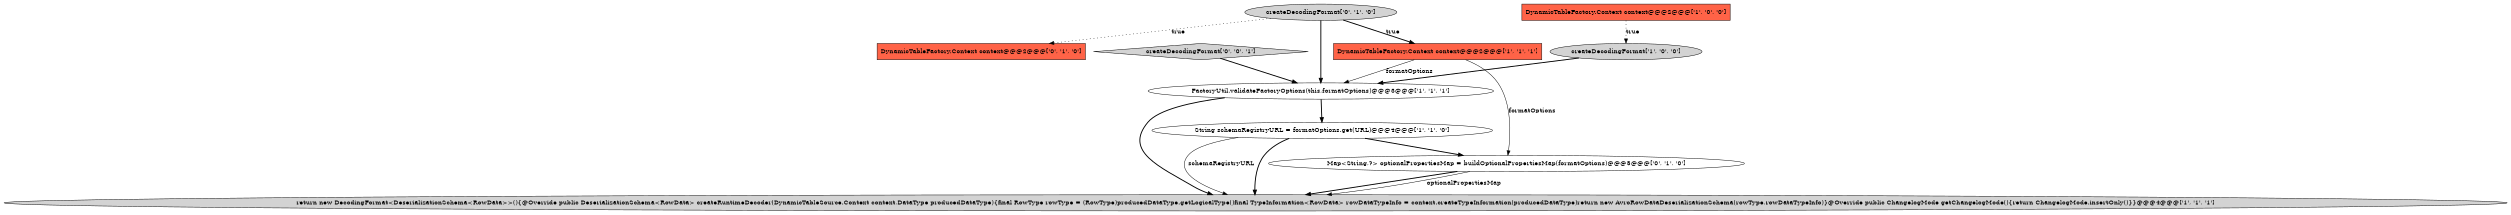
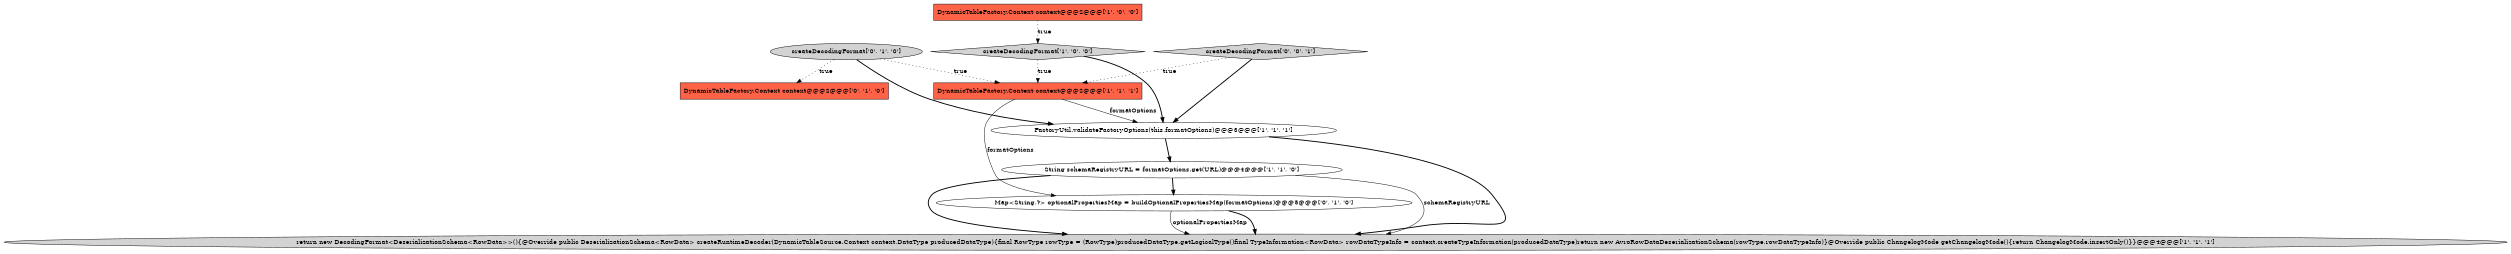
edge "createDecodingFormat['0', '1', '0']" -> "DynamicTableFactory.Context context@@@2@@@['1', '1', '1']": style bold -> dotted
node "createDecodingFormat['1', '0', '0']": shape ellipse -> diamond
edge "createDecodingFormat['1', '0', '0']" -> "DynamicTableFactory.Context context@@@2@@@['1', '1', '1']": added, label "true"
edge "createDecodingFormat['0', '0', '1']" -> "DynamicTableFactory.Context context@@@2@@@['1', '1', '1']": added, label "true"
